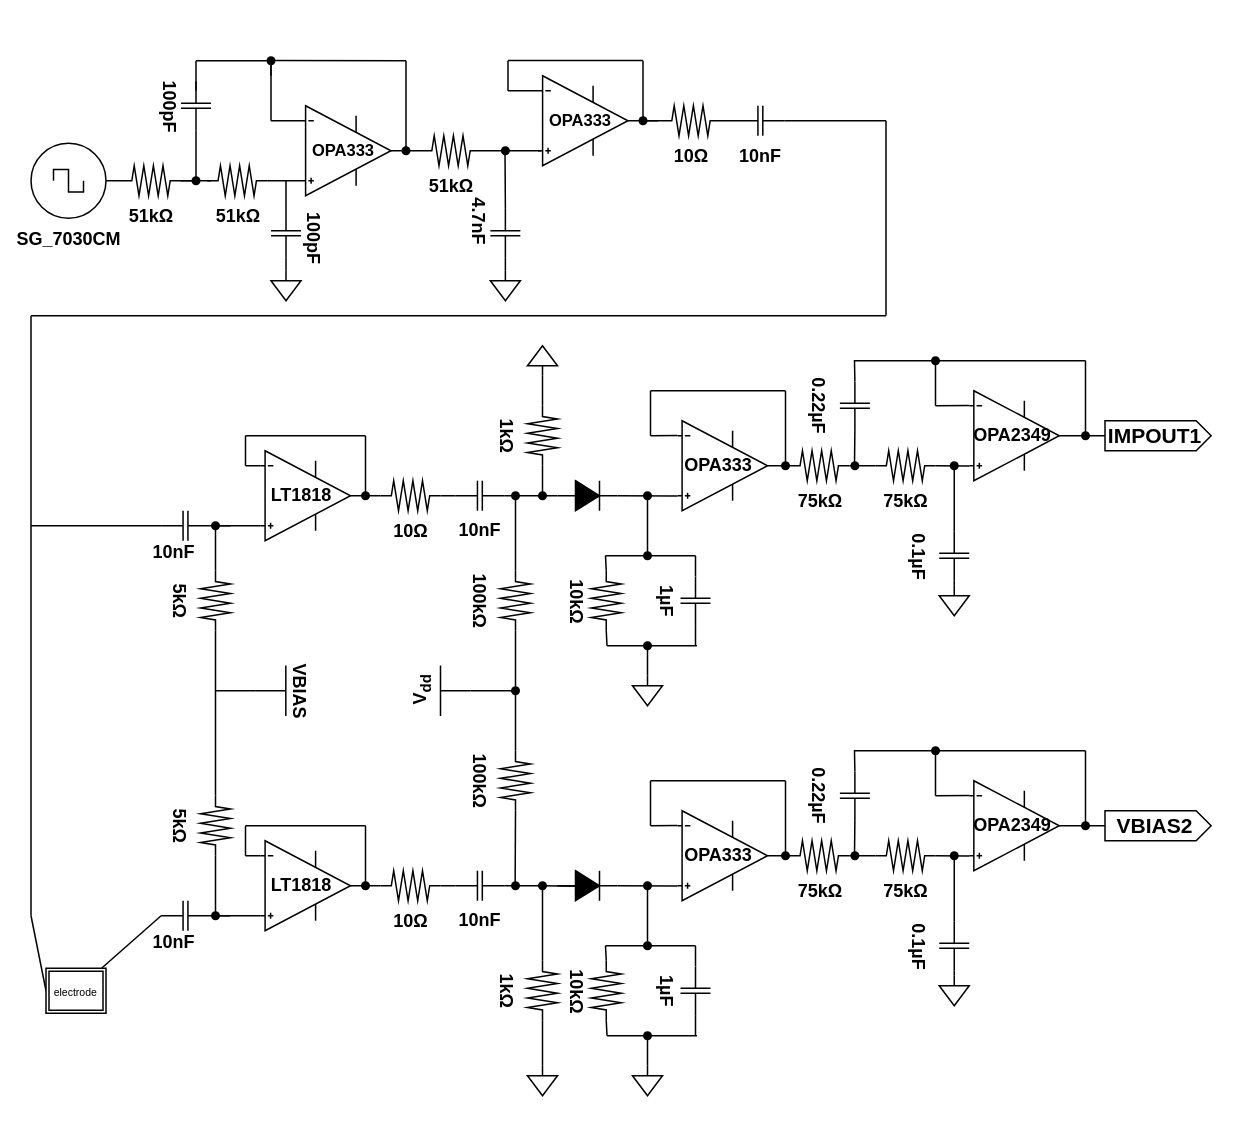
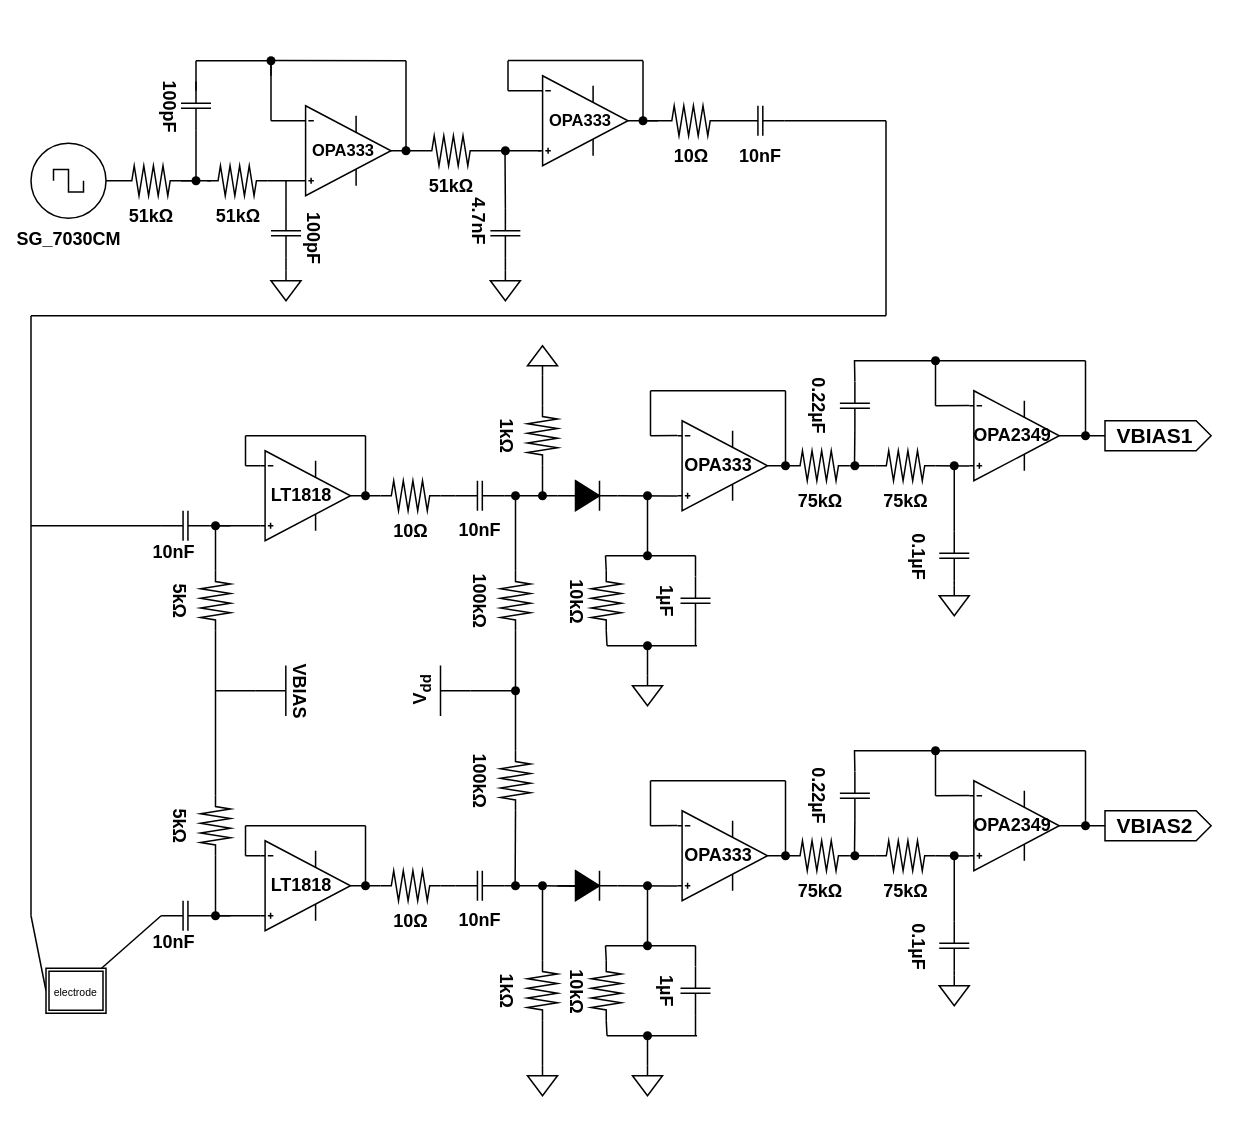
node "IMPOUT1": label "IMPOUT1" -> "VBIAS1"
